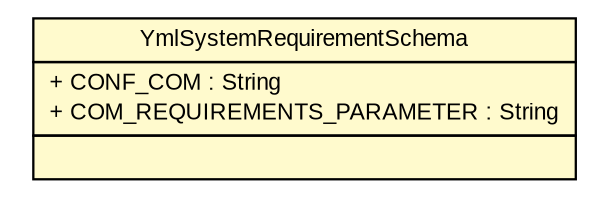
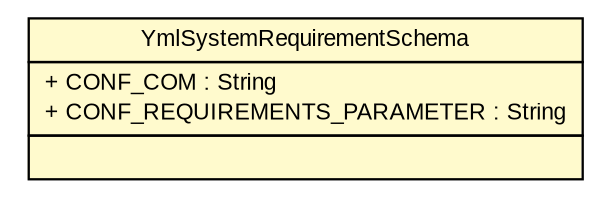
node "YmlSystemRequirementSchema": text "+ COM_REQUIREMENTS_PARAMETER : String" -> "+ CONF_REQUIREMENTS_PARAMETER : String"
